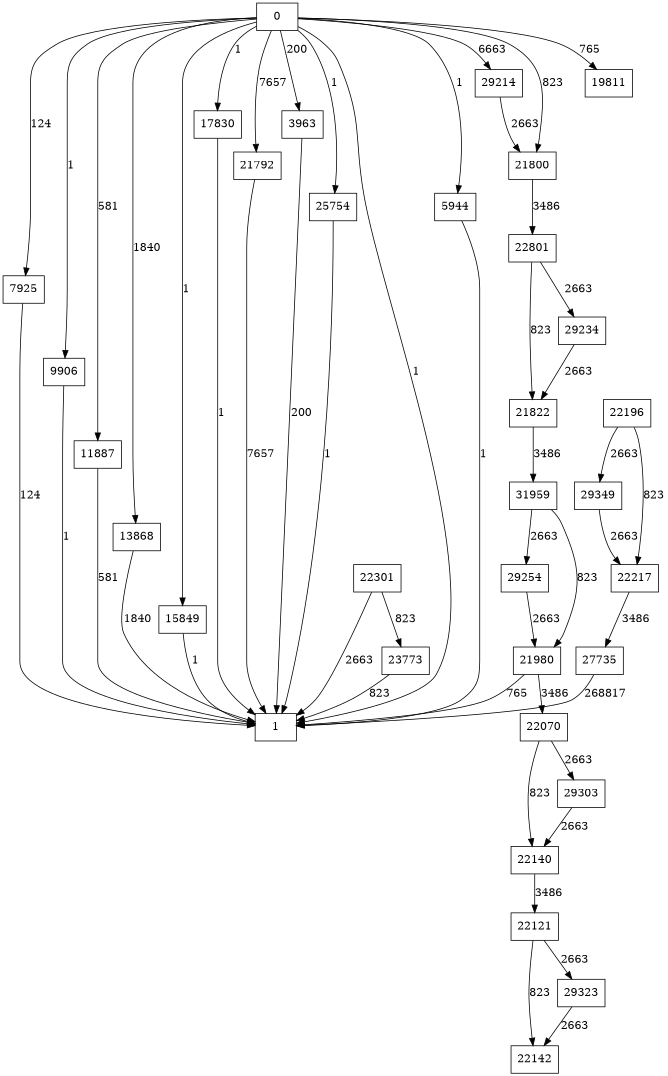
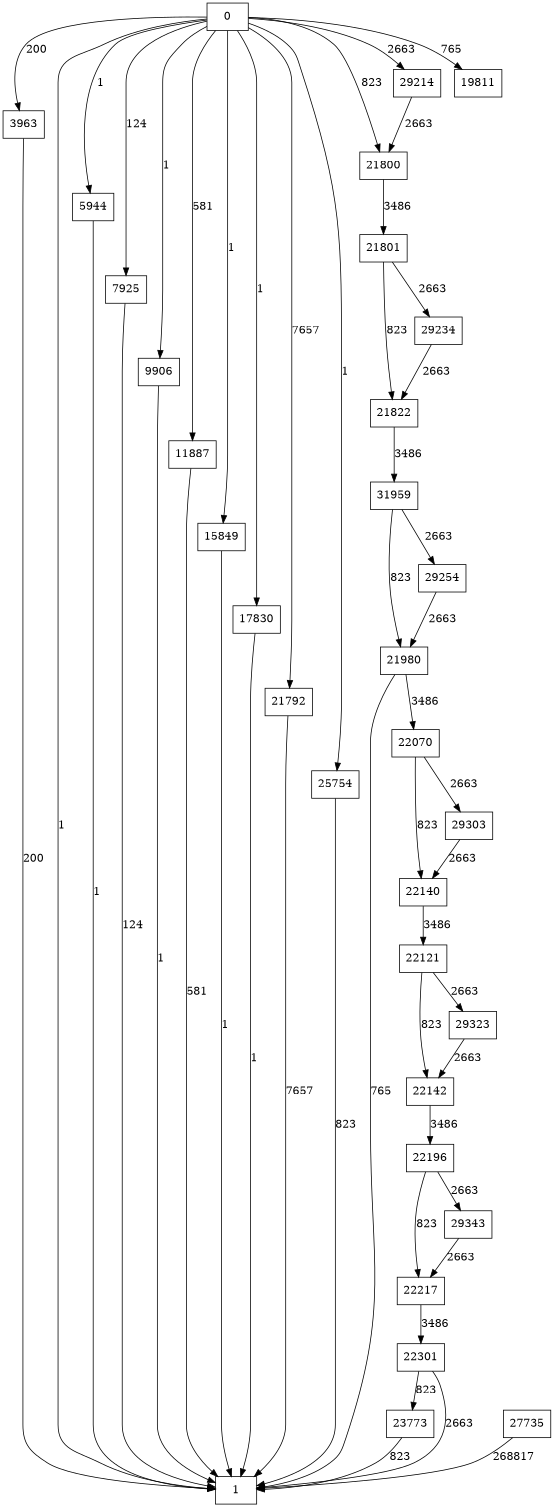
edge "0" -> "29214": label "6663" -> "2663"
node "22801": label "22801" -> "21801"
edge "25754" -> "1": label "1" -> "823"
node "29349": label "29349" -> "29343"
node "13868": removed
edge "22217" -> "27735": now "22217" -> "22301"
edge "22142" -> "22196": added, label "3486"
